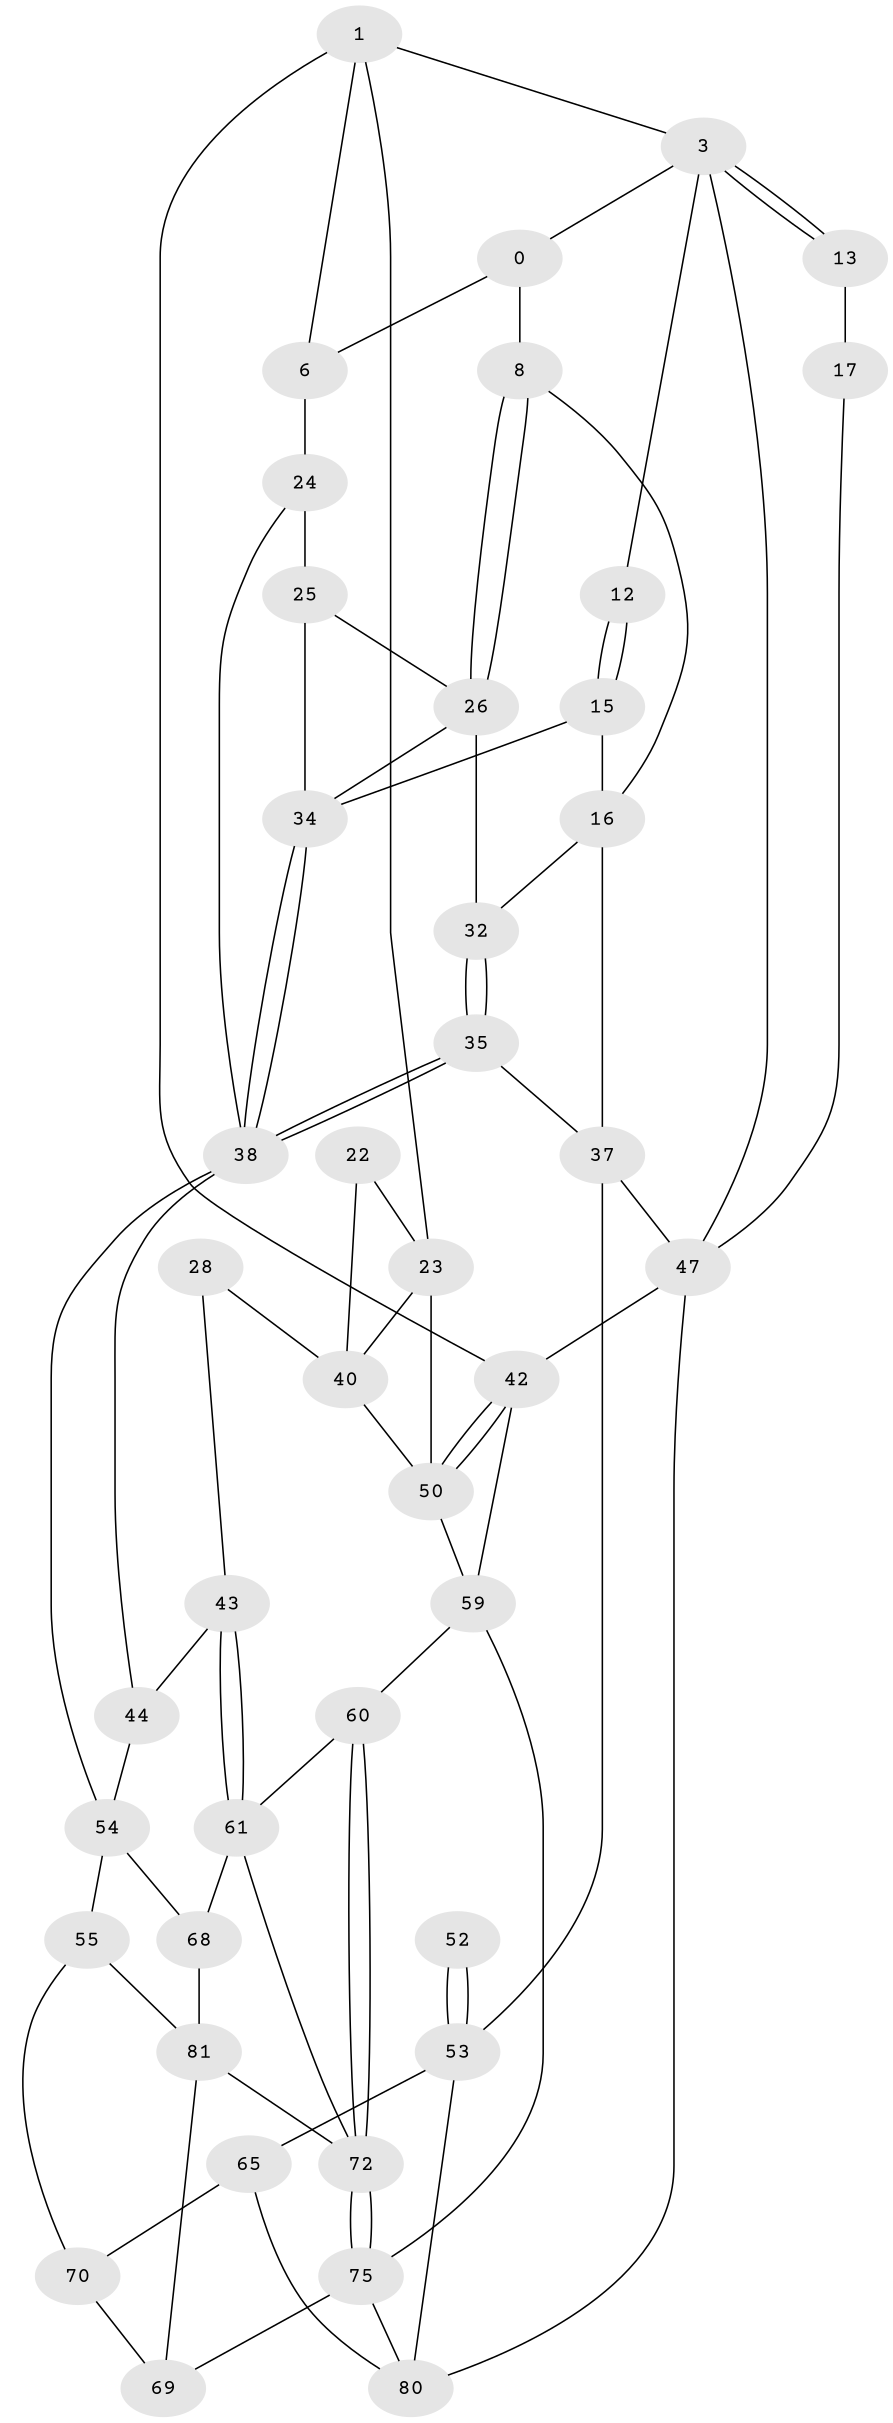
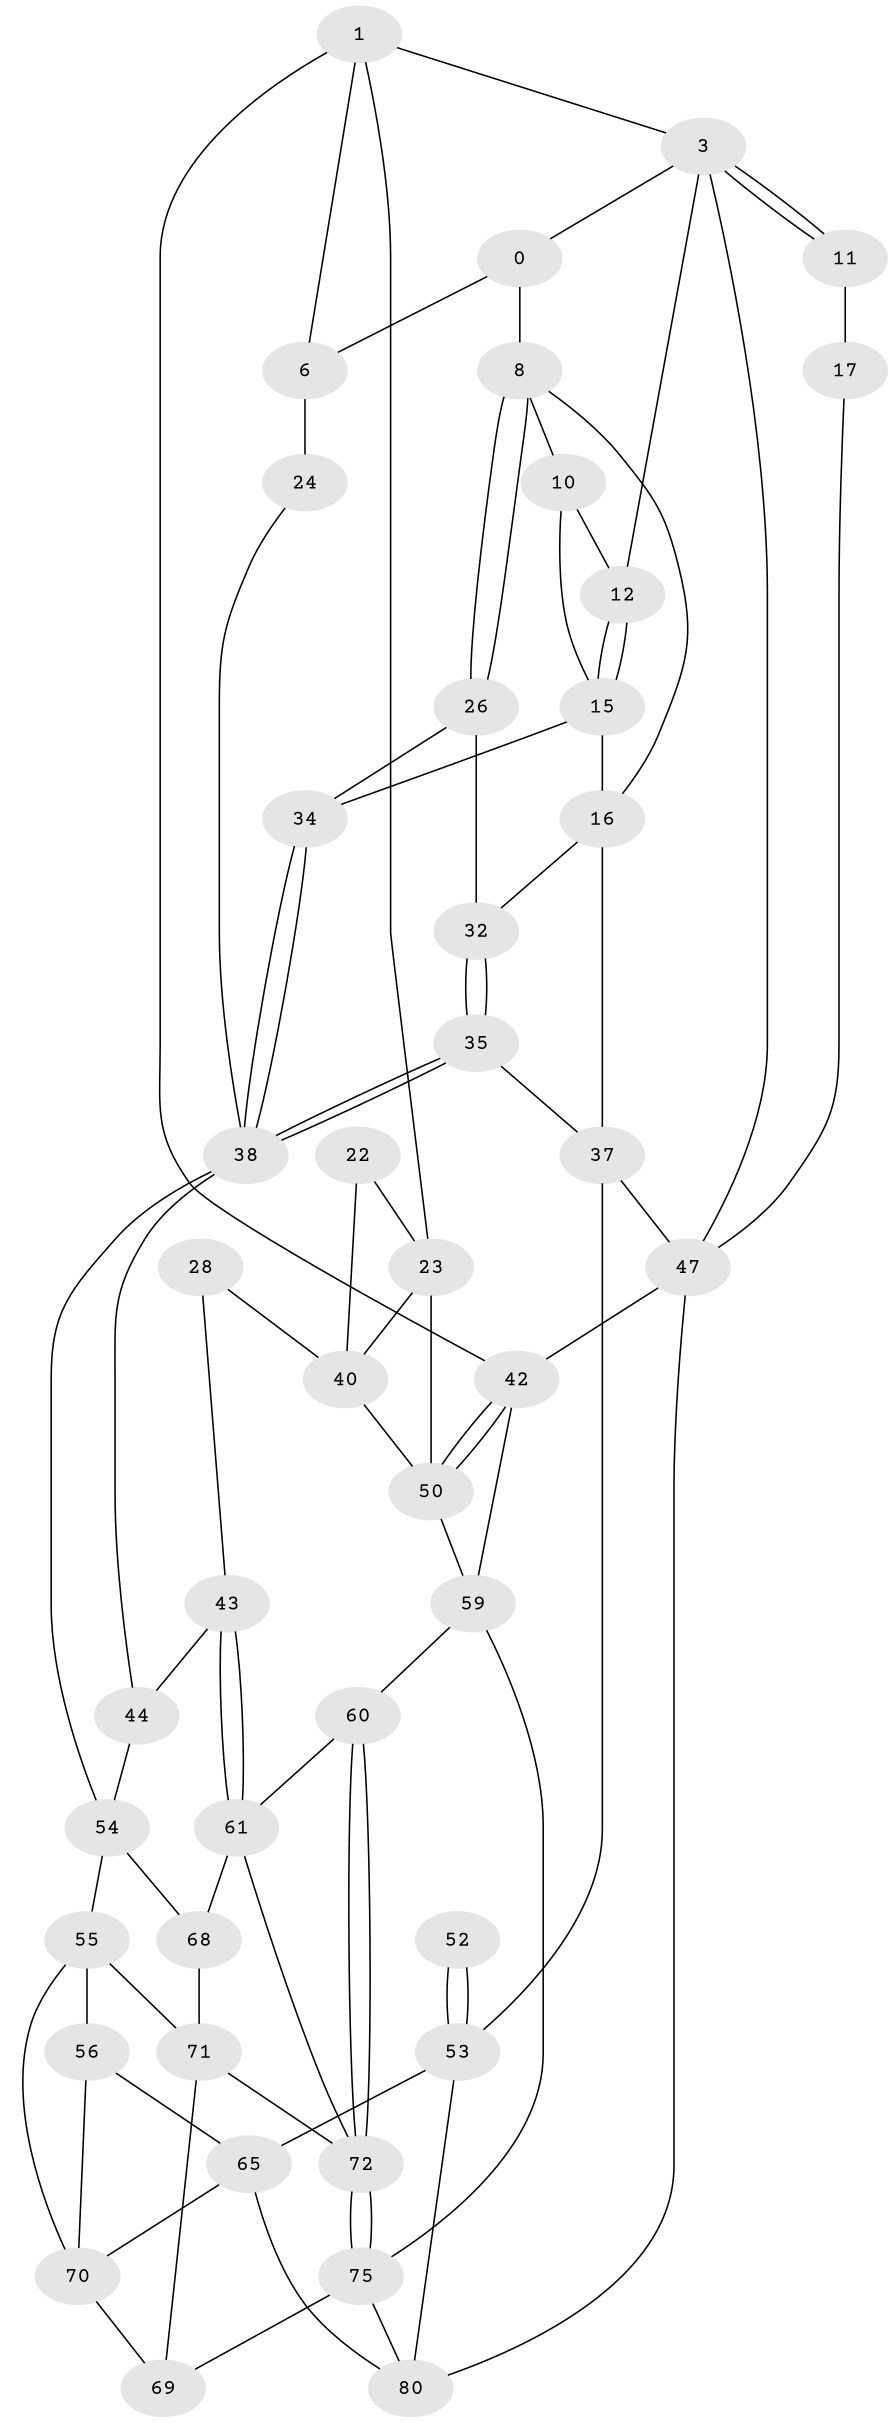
node "13": label "13" -> "11"
node "10": added
node "25": removed
node "56": added
node "81": label "81" -> "71"
